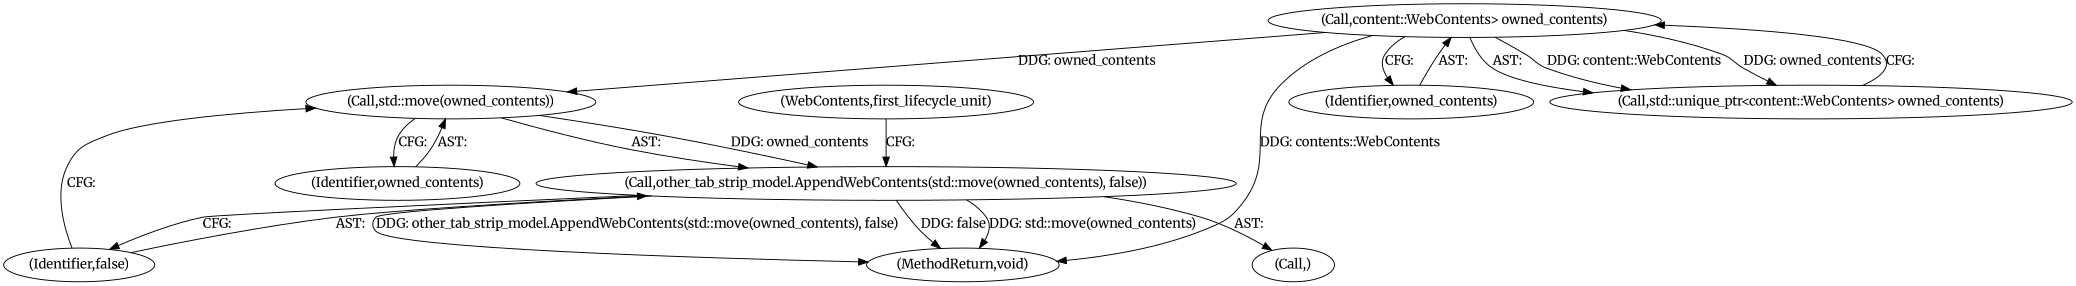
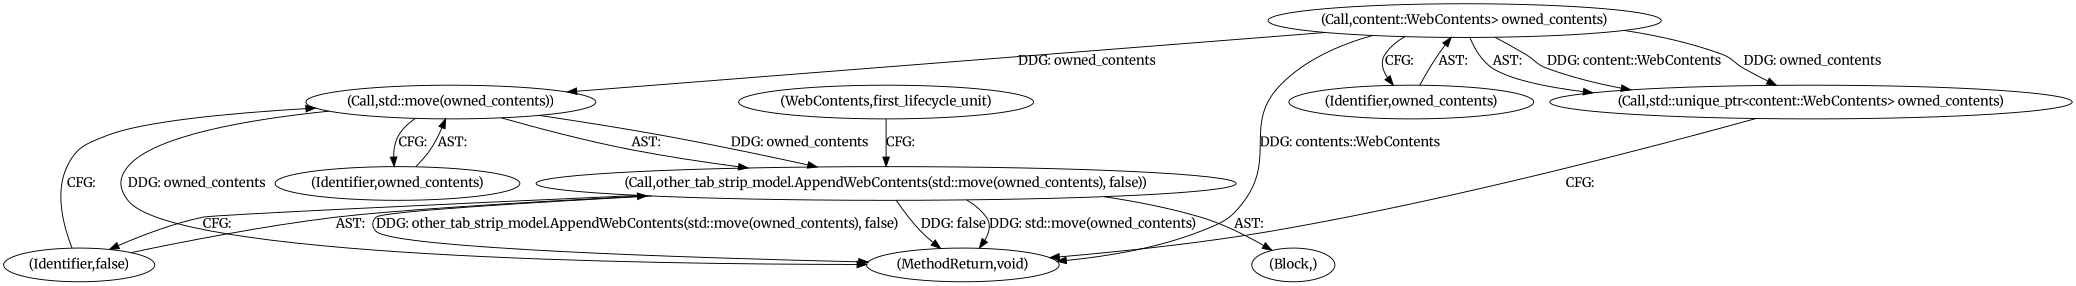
edge "(Call,std::unique_ptr<content::WebContents> owned_contents)" -> "(Call,content::WebContents> owned_contents)": now "(Call,std::unique_ptr<content::WebContents> owned_contents)" -> "(MethodReturn,void)"
edge "(Call,std::move(owned_contents))" -> "(MethodReturn,void)": added, label "DDG: owned_contents"
node "(Call,)": label "(Call,)" -> "(Block,)"
